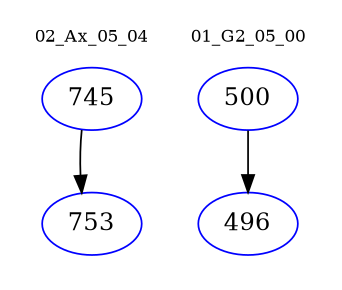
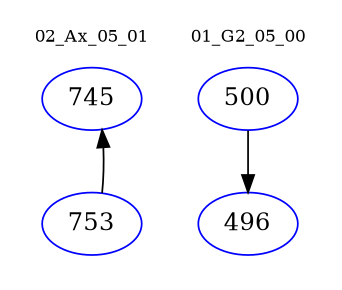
cluster "02_Ax_05_04": label "02_Ax_05_04" -> "02_Ax_05_01"
edge "745" -> "753": reversed
